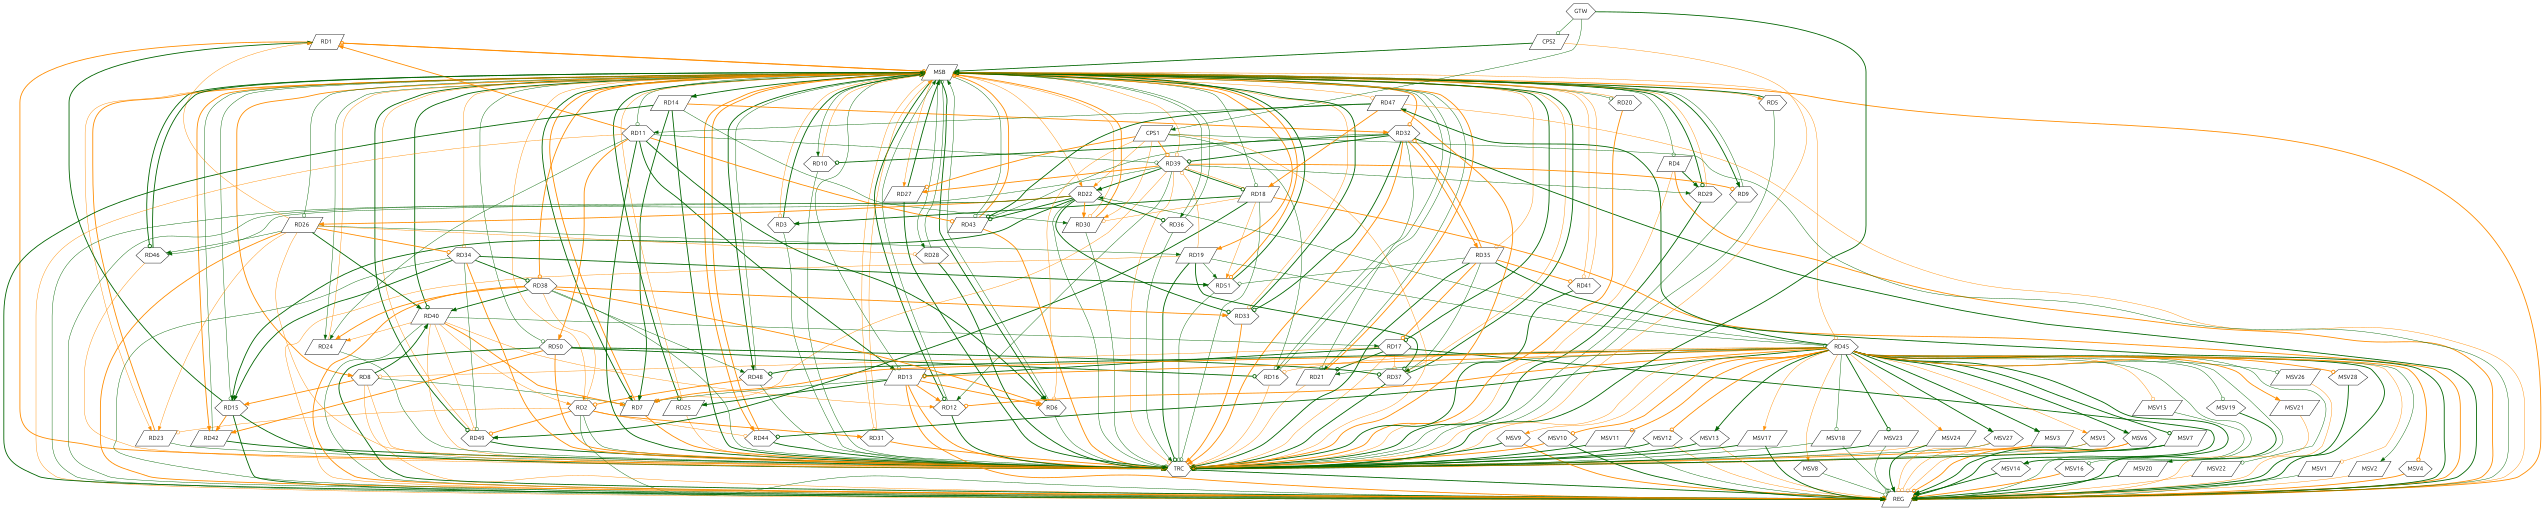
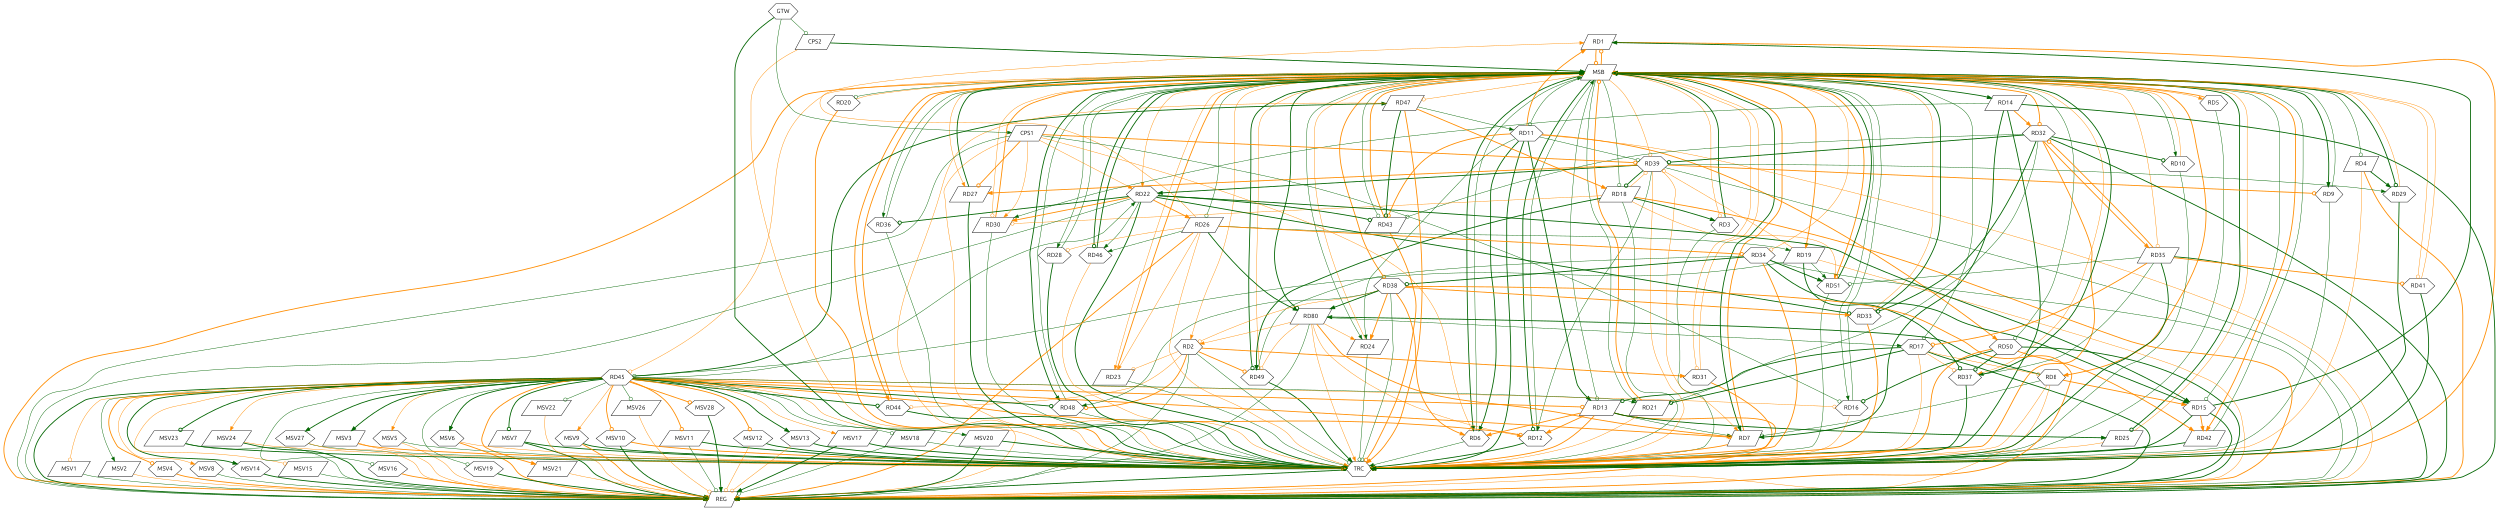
edge "RD5" -> "MSB": color darkgreen -> darkorange
edge "MSB" -> "RD17": style bold -> solid
node "RD40": label "RD40" -> "RD80"
edge "RD22" -> "TRC": style solid -> bold
edge "RD19" -> "TRC": now "MSV20" -> "TRC"
edge "RD48" -> "RD2": reversed
